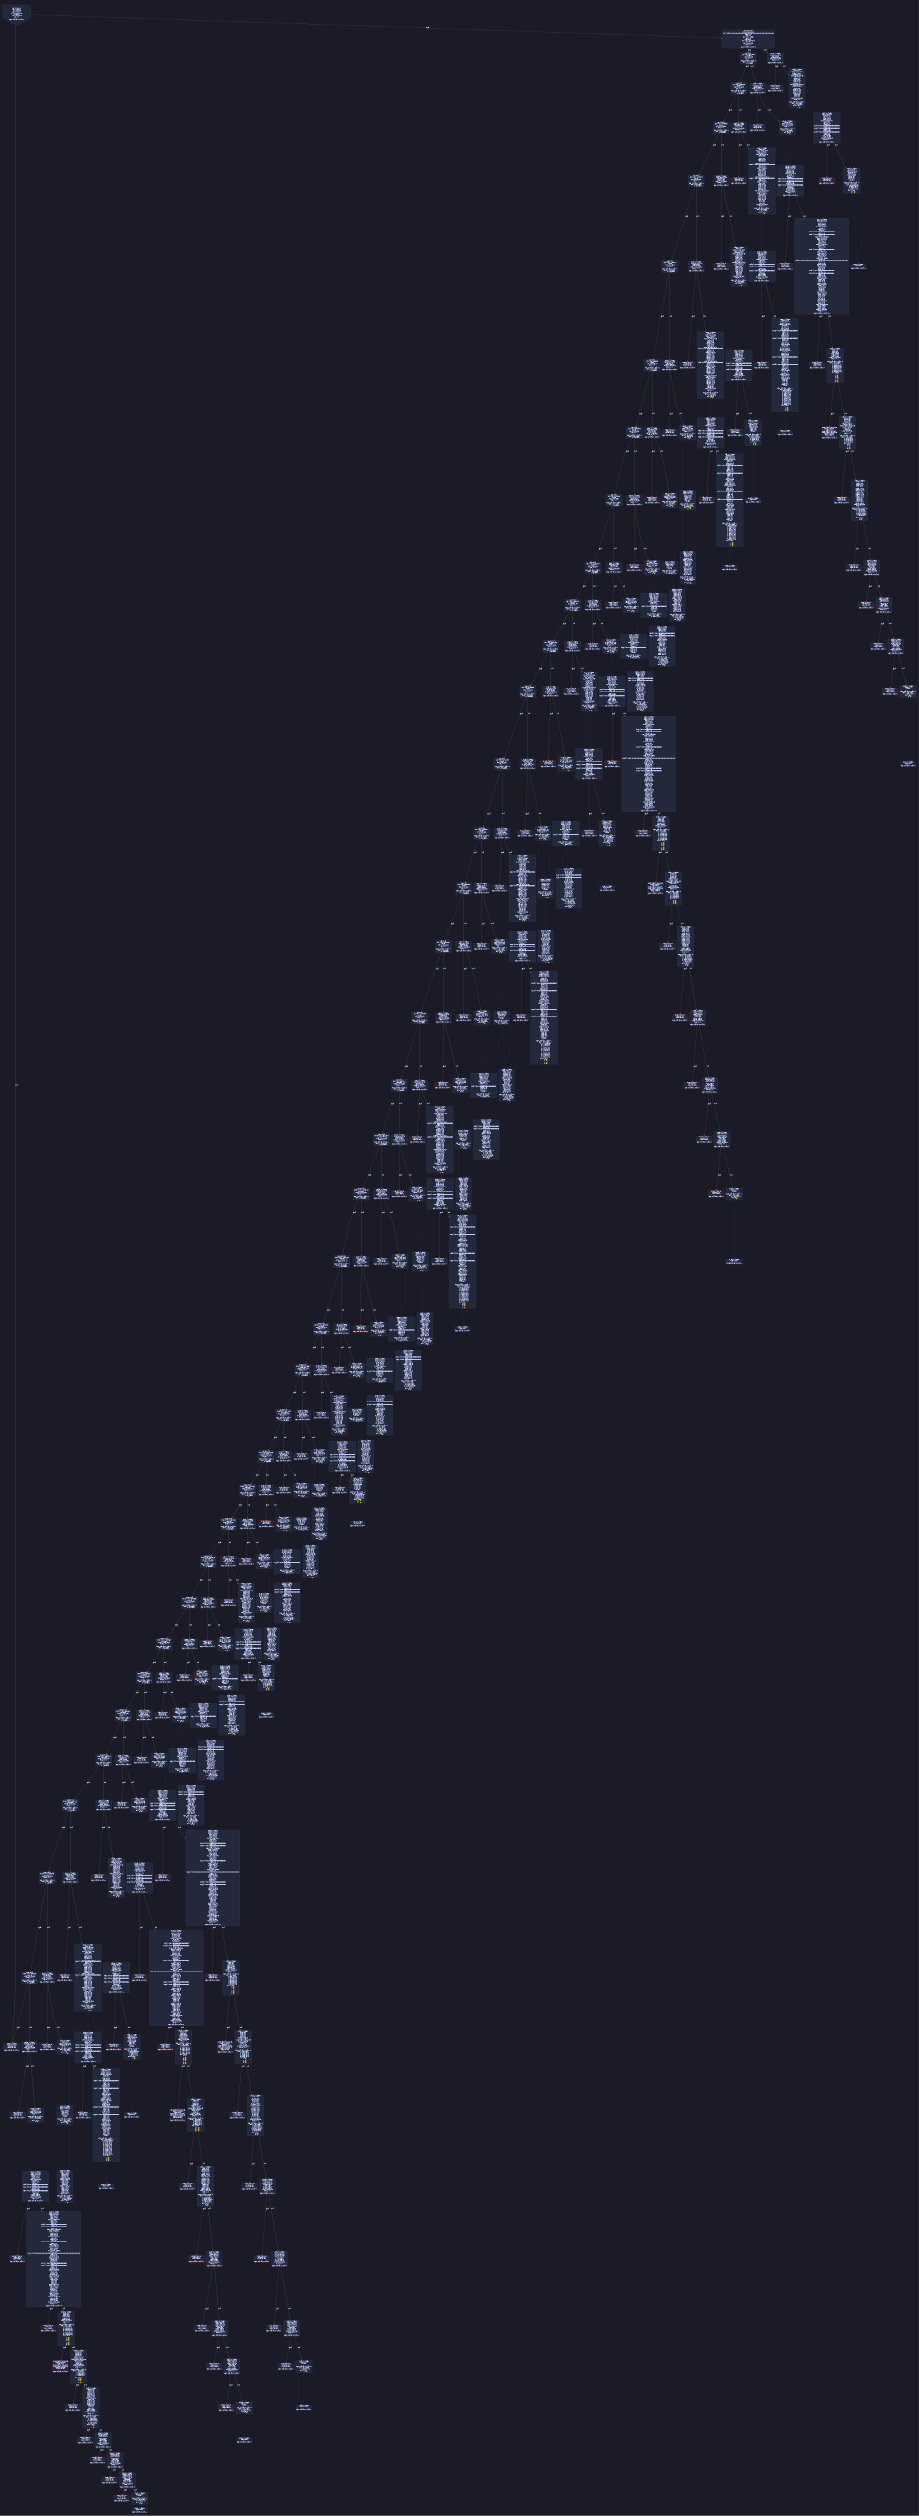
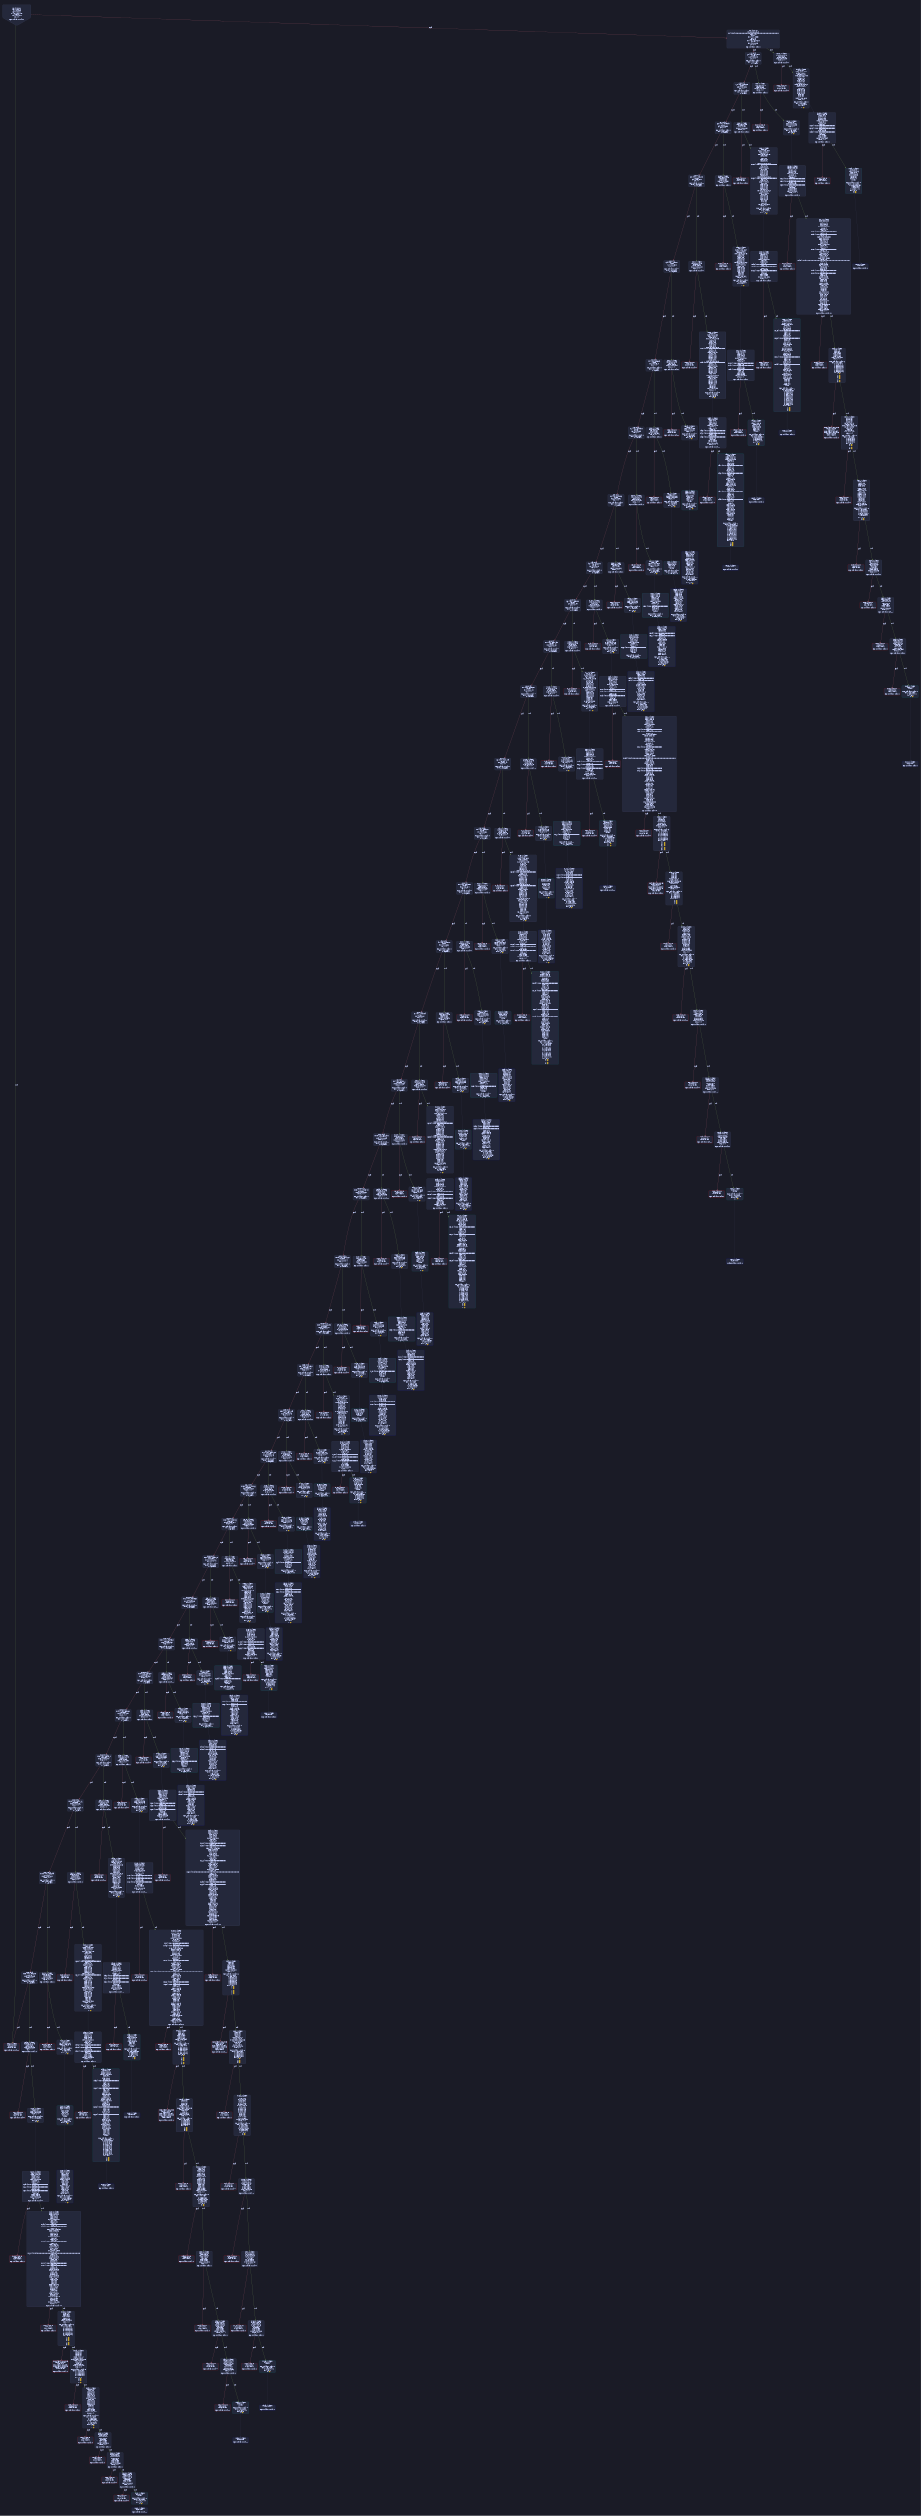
node "[066c] JUMPDEST [066d] STOP Stack size req: 0, sizeΔ: 0": removed
